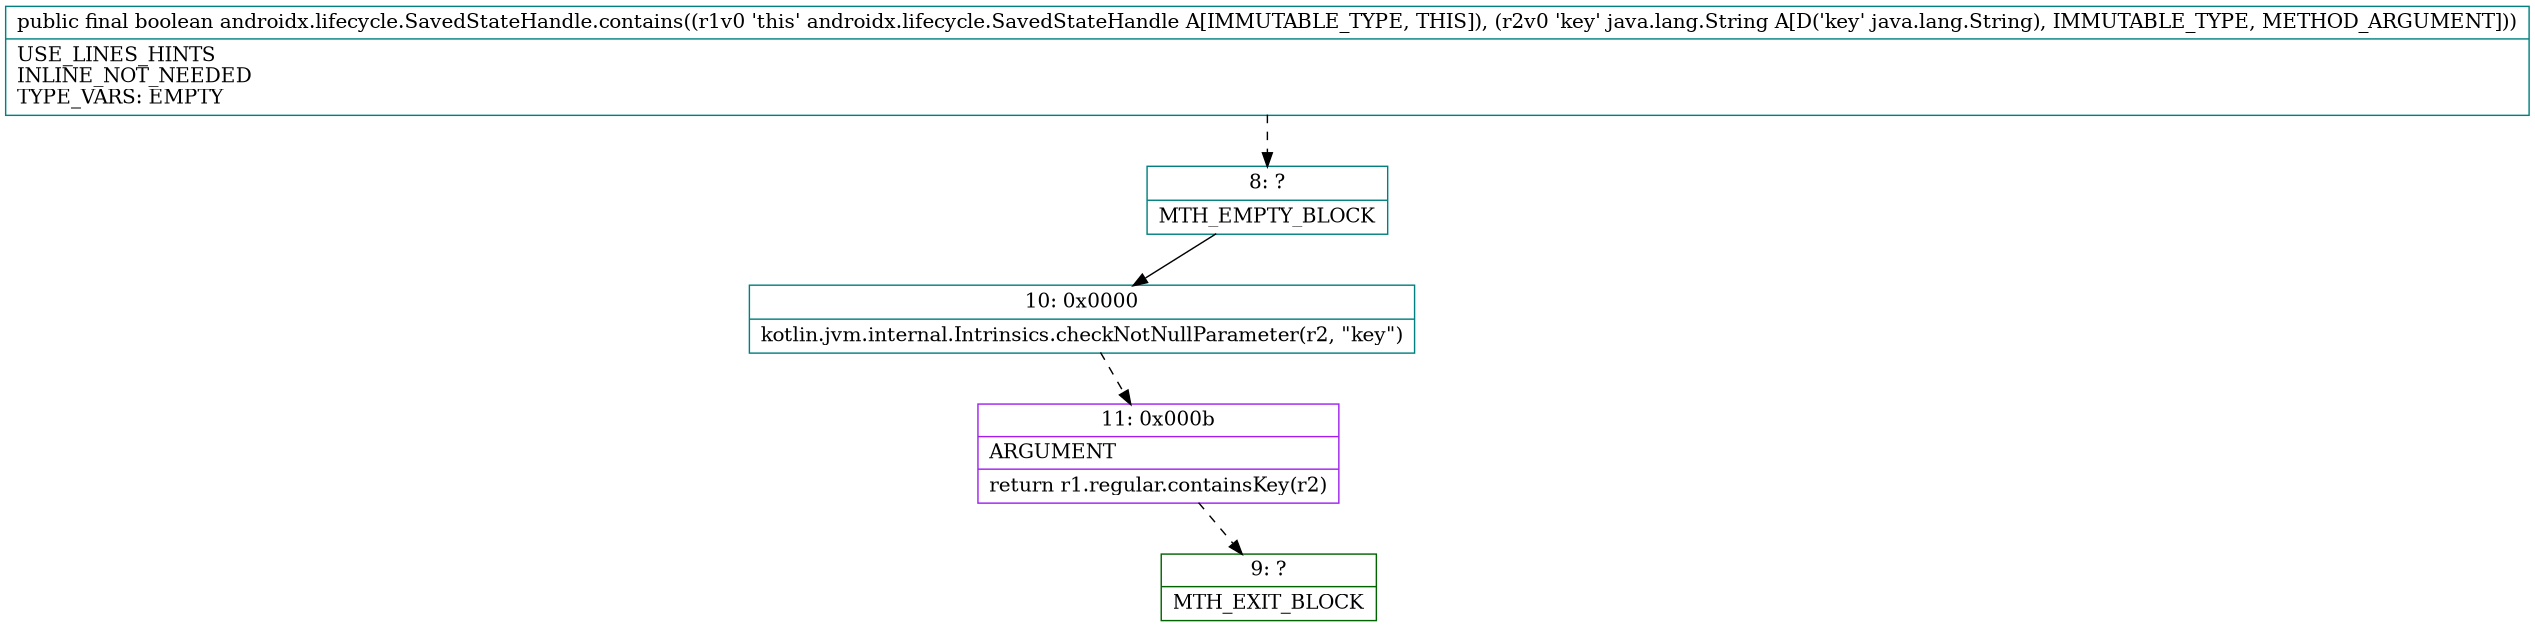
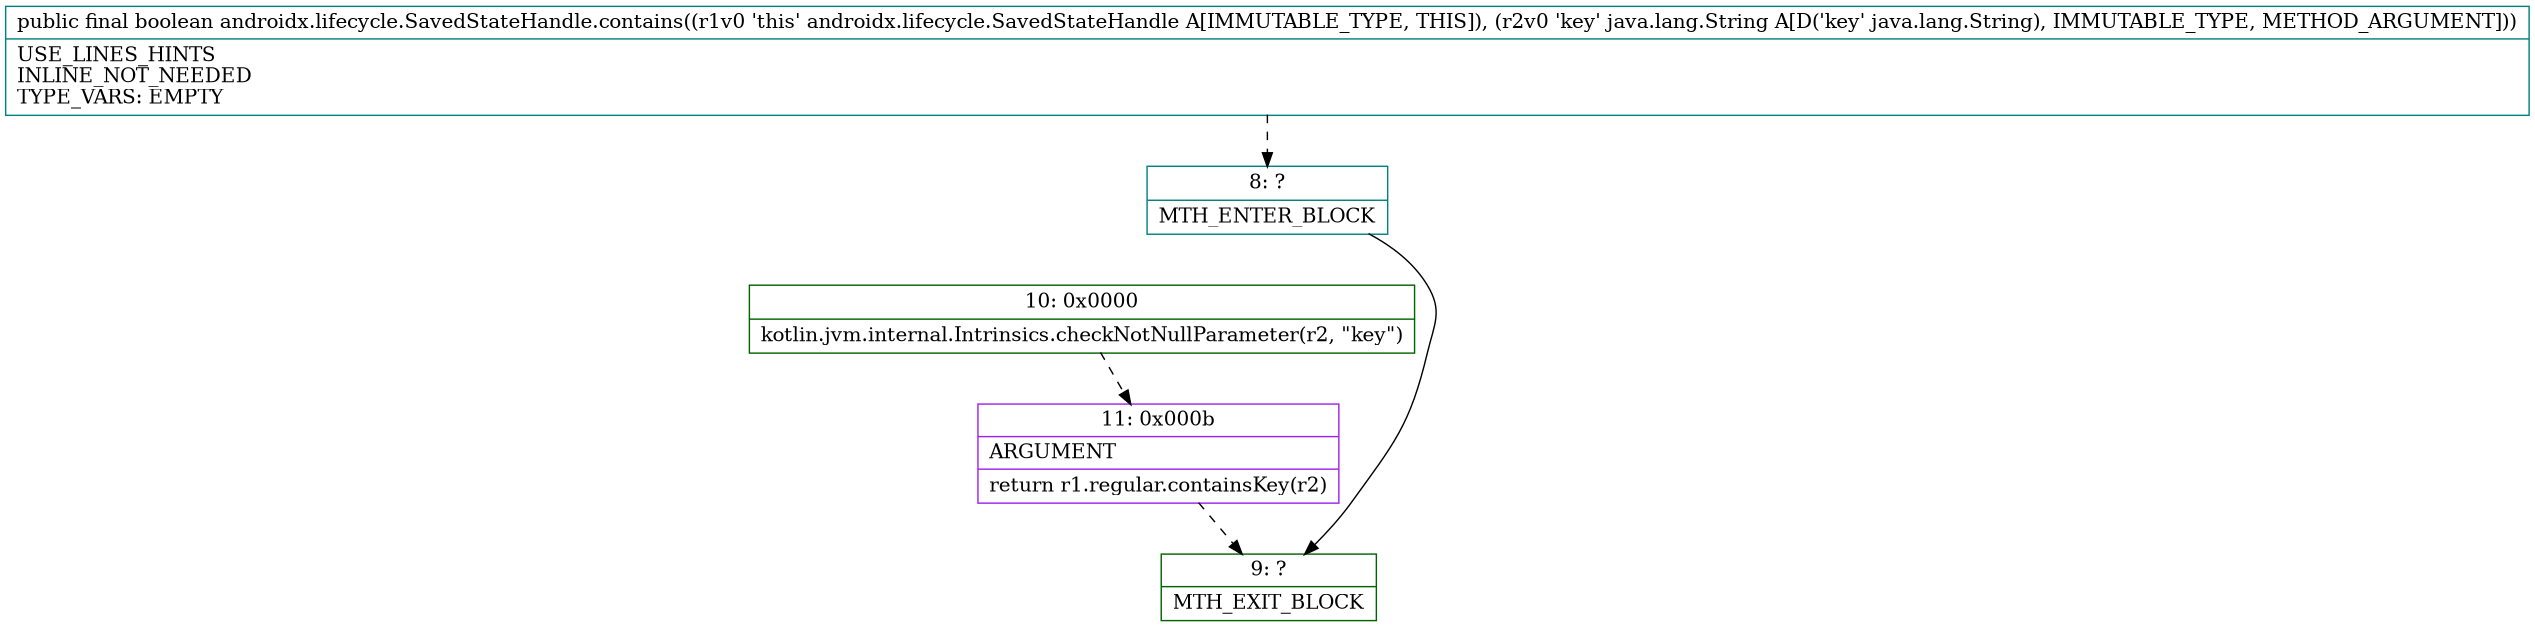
node "8: ?": text "MTH_EMPTY_BLOCK" -> "MTH_ENTER_BLOCK"
edge "8: ?" -> "10: 0x0000": now "8: ?" -> "9: ?"
node "10: 0x0000": color teal -> darkgreen
